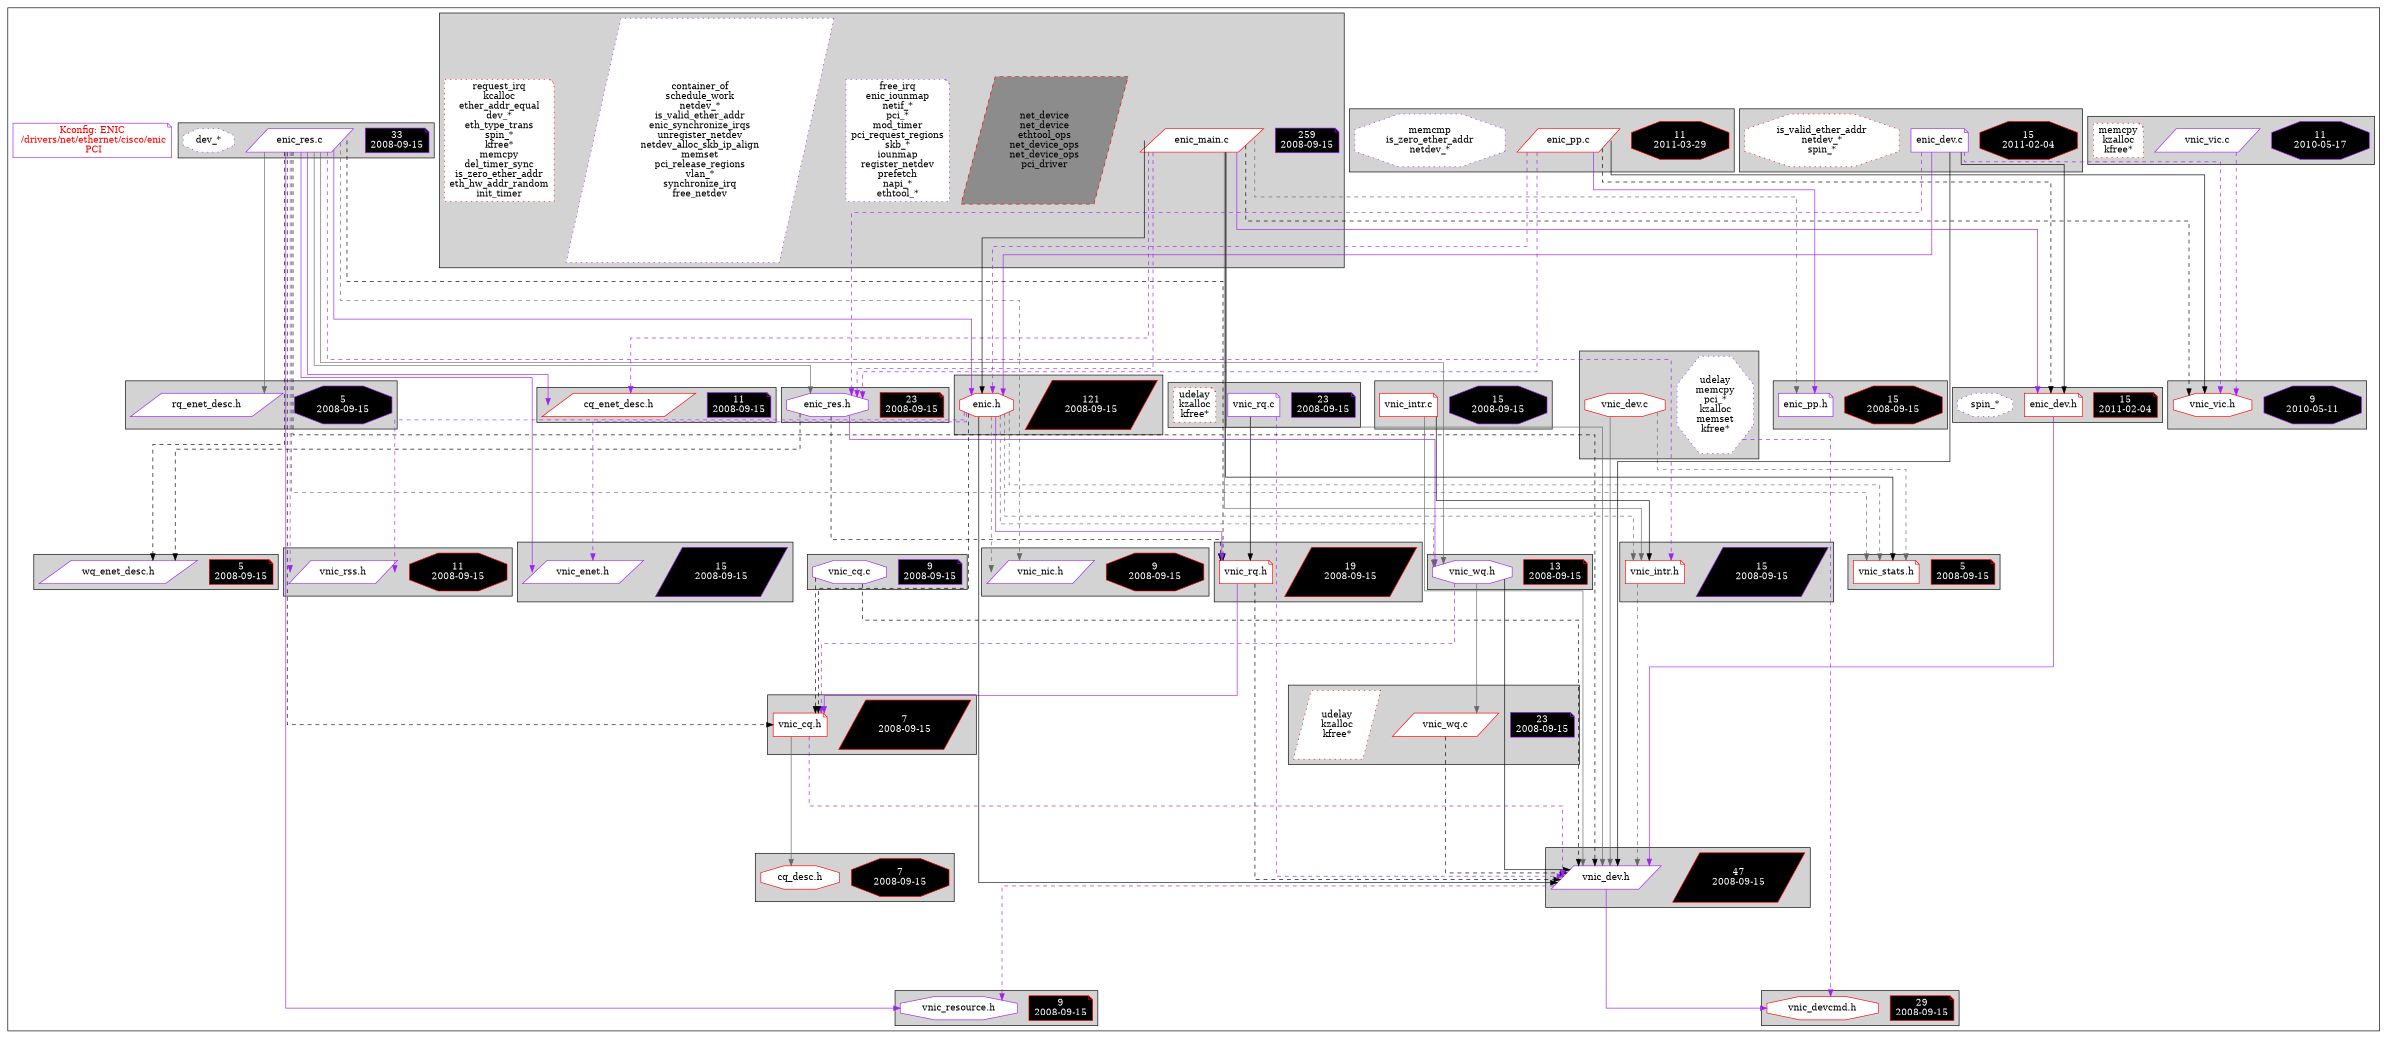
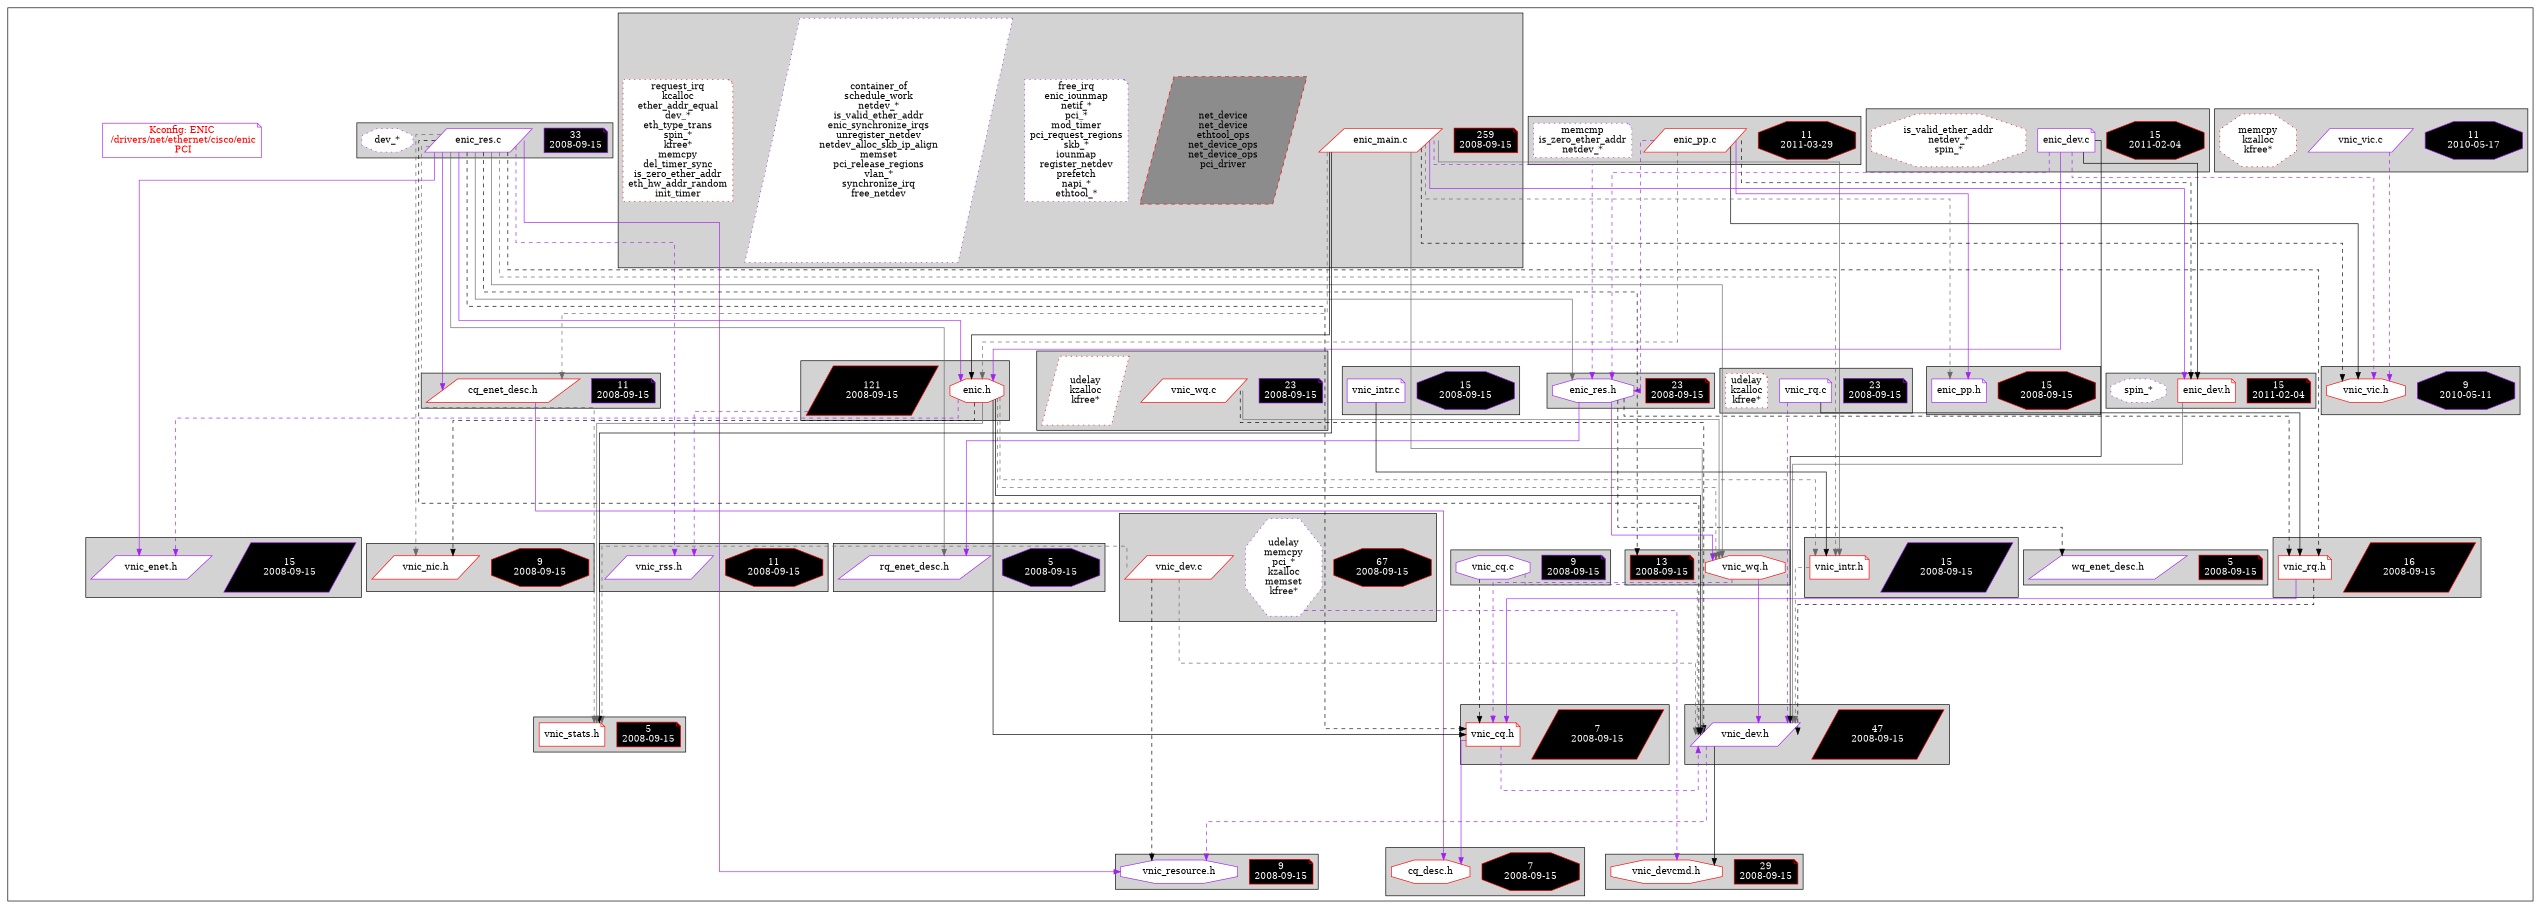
node "259 2008-09-15": color purple -> red
node "memcmp is_zero_ether_addr netdev_*": shape octagon -> note
node "memcpy kzalloc kfree*": shape note -> octagon
edge "enic_pp.c" -> "enic.h": color purple -> gray40
edge "enic_main.c" -> "cq_enet_desc.h": color purple -> gray40
edge "enic_res.c" -> "vnic_intr.h": color purple -> gray40
node "vnic_intr.c": color red -> purple
node "vnic_dev.c": shape octagon -> parallelogram
edge "enic.h" -> "vnic_rss.h": now "121 2008-09-15" -> "vnic_rss.h"
edge "enic_res.h" -> "rq_enet_desc.h": added
edge "enic_res.c" -> "wq_enet_desc.h": now "enic_res.c" -> "13 2008-09-15"
edge "enic.h" -> "vnic_stats.h": style dashed -> solid
edge "enic.h" -> "vnic_nic.h": color gray40 -> black
edge "cq_enet_desc.h" -> "cq_desc.h": added
edge "enic.h" -> "vnic_rq.h": removed
edge "enic.h" -> "vnic_cq.h": style dashed -> solid
node "67 2008-09-15": added
node "vnic_nic.h": color purple -> red
node "19 2008-09-15": label "19 2008-09-15" -> "16 2008-09-15"
node "vnic_wq.h": color purple -> red
edge "vnic_intr.c" -> "vnic_dev.h": removed
edge "vnic_cq.c" -> "vnic_dev.h": color black -> gray40
edge "vnic_dev.c" -> "vnic_dev.h": style solid -> dashed
edge "vnic_wq.h" -> "vnic_wq.c": reversed
edge "enic_dev.h" -> "vnic_dev.h": color purple -> gray40
edge "vnic_dev.c" -> "vnic_resource.h": added
edge "vnic_wq.h" -> "vnic_dev.h": color black -> purple
edge "vnic_cq.h" -> "cq_desc.h": color gray40 -> purple
edge "vnic_dev.h" -> "vnic_devcmd.h": color purple -> black
